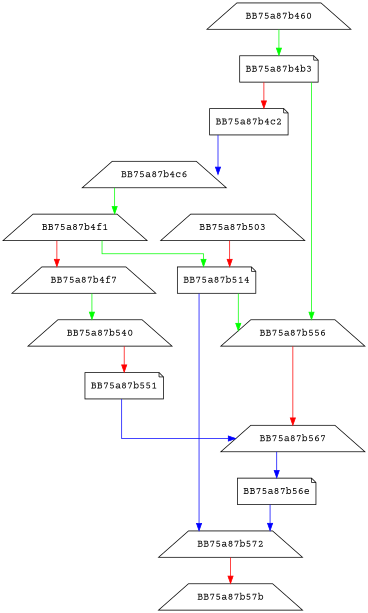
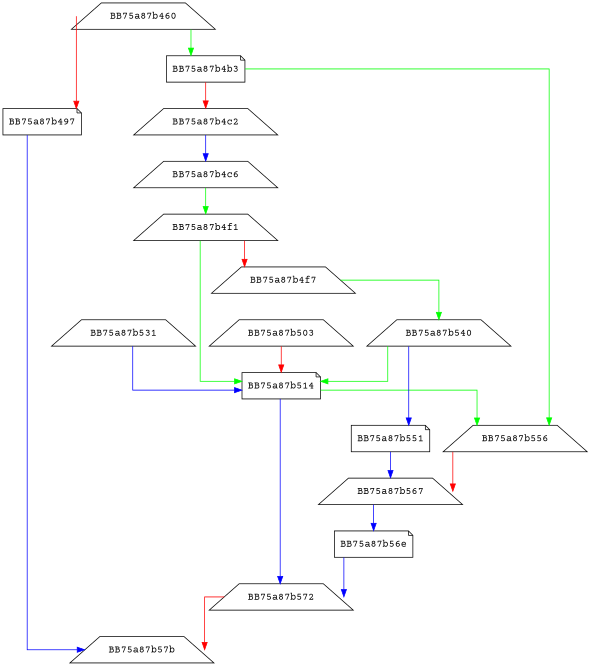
node "BB75a87b497": added
node "BB75a87b4c2": shape note -> trapezium
node "BB75a87b531": added
edge "BB75a87b540" -> "BB75a87b551": color red -> blue
edge "BB75a87b540" -> "BB75a87b514": added
